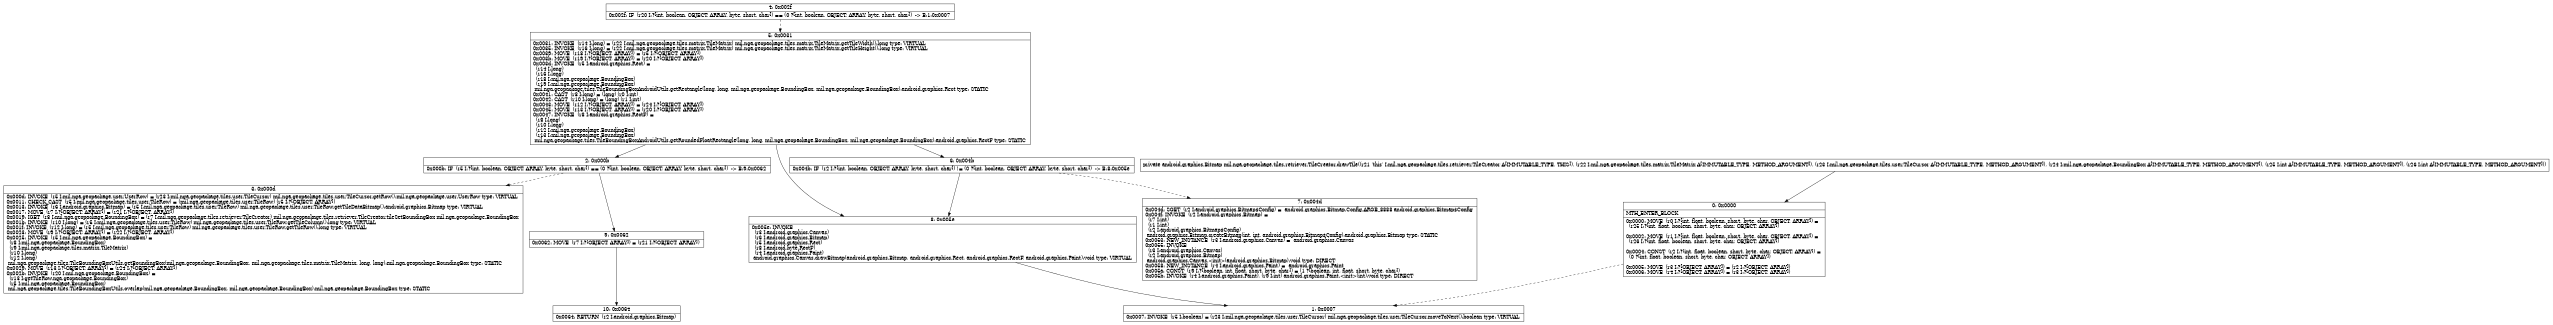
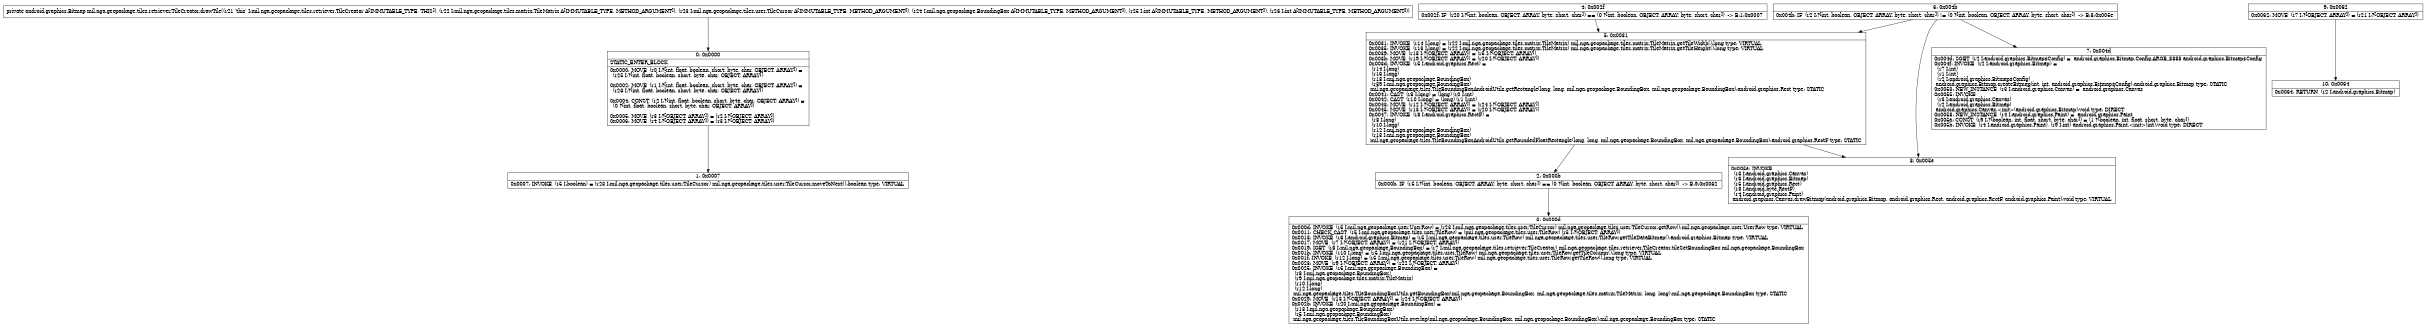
edge "4: 0x002f" -> "5: 0x0031": style dashed -> solid
node "5: 0x0031": text "(r19 I:mil.nga.geopackage.BoundingBox)" -> "(r39 I:mil.nga.geopackage.BoundingBox)"
edge "5: 0x0031" -> "6: 0x004b": reversed
edge "2: 0x000b" -> "3: 0x000d": style dashed -> solid
edge "6: 0x004b" -> "7: 0x004d": style dashed -> solid
edge "2: 0x000b" -> "9: 0x0062": removed
node "0: 0x0000": text "MTH_ENTER_BLOCK" -> "STATIC_ENTER_BLOCK"
node "3: 0x000d": text "(r13 I:getTileRow.nga.geopackage.BoundingBox)" -> "(r13 I:mil.nga.geopackage.BoundingBox)"
edge "0: 0x0000" -> "1: 0x0007": style dashed -> solid
edge "8: 0x005e" -> "1: 0x0007": removed
